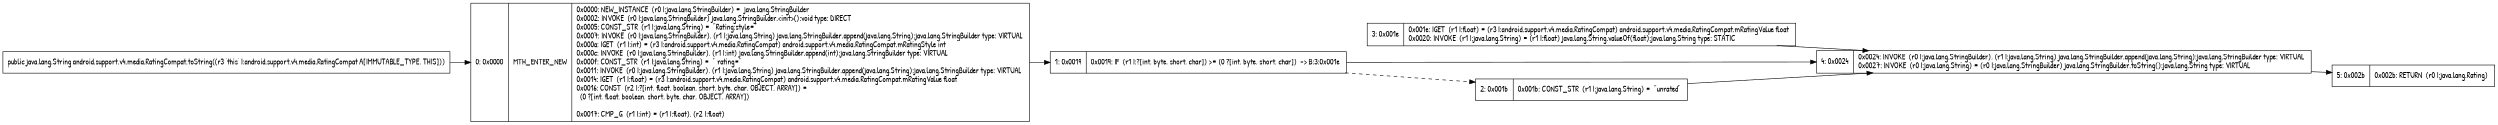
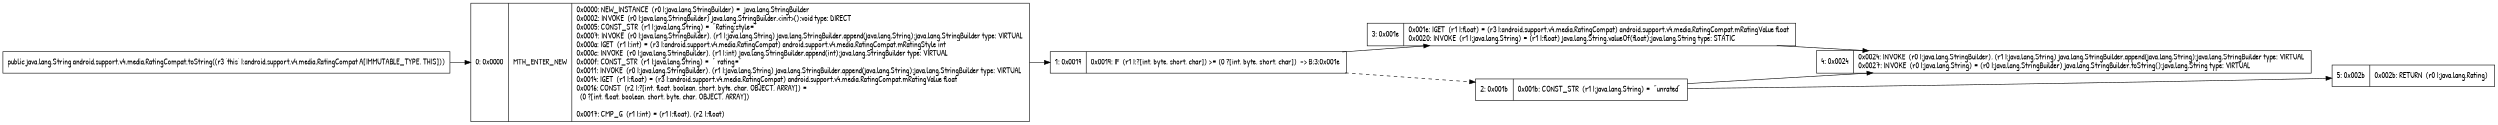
edge "1: 0x0019" -> "4: 0x0024": now "1: 0x0019" -> "3: 0x001e"
edge "4: 0x0024" -> "5: 0x002b": now "2: 0x001b" -> "5: 0x002b"
